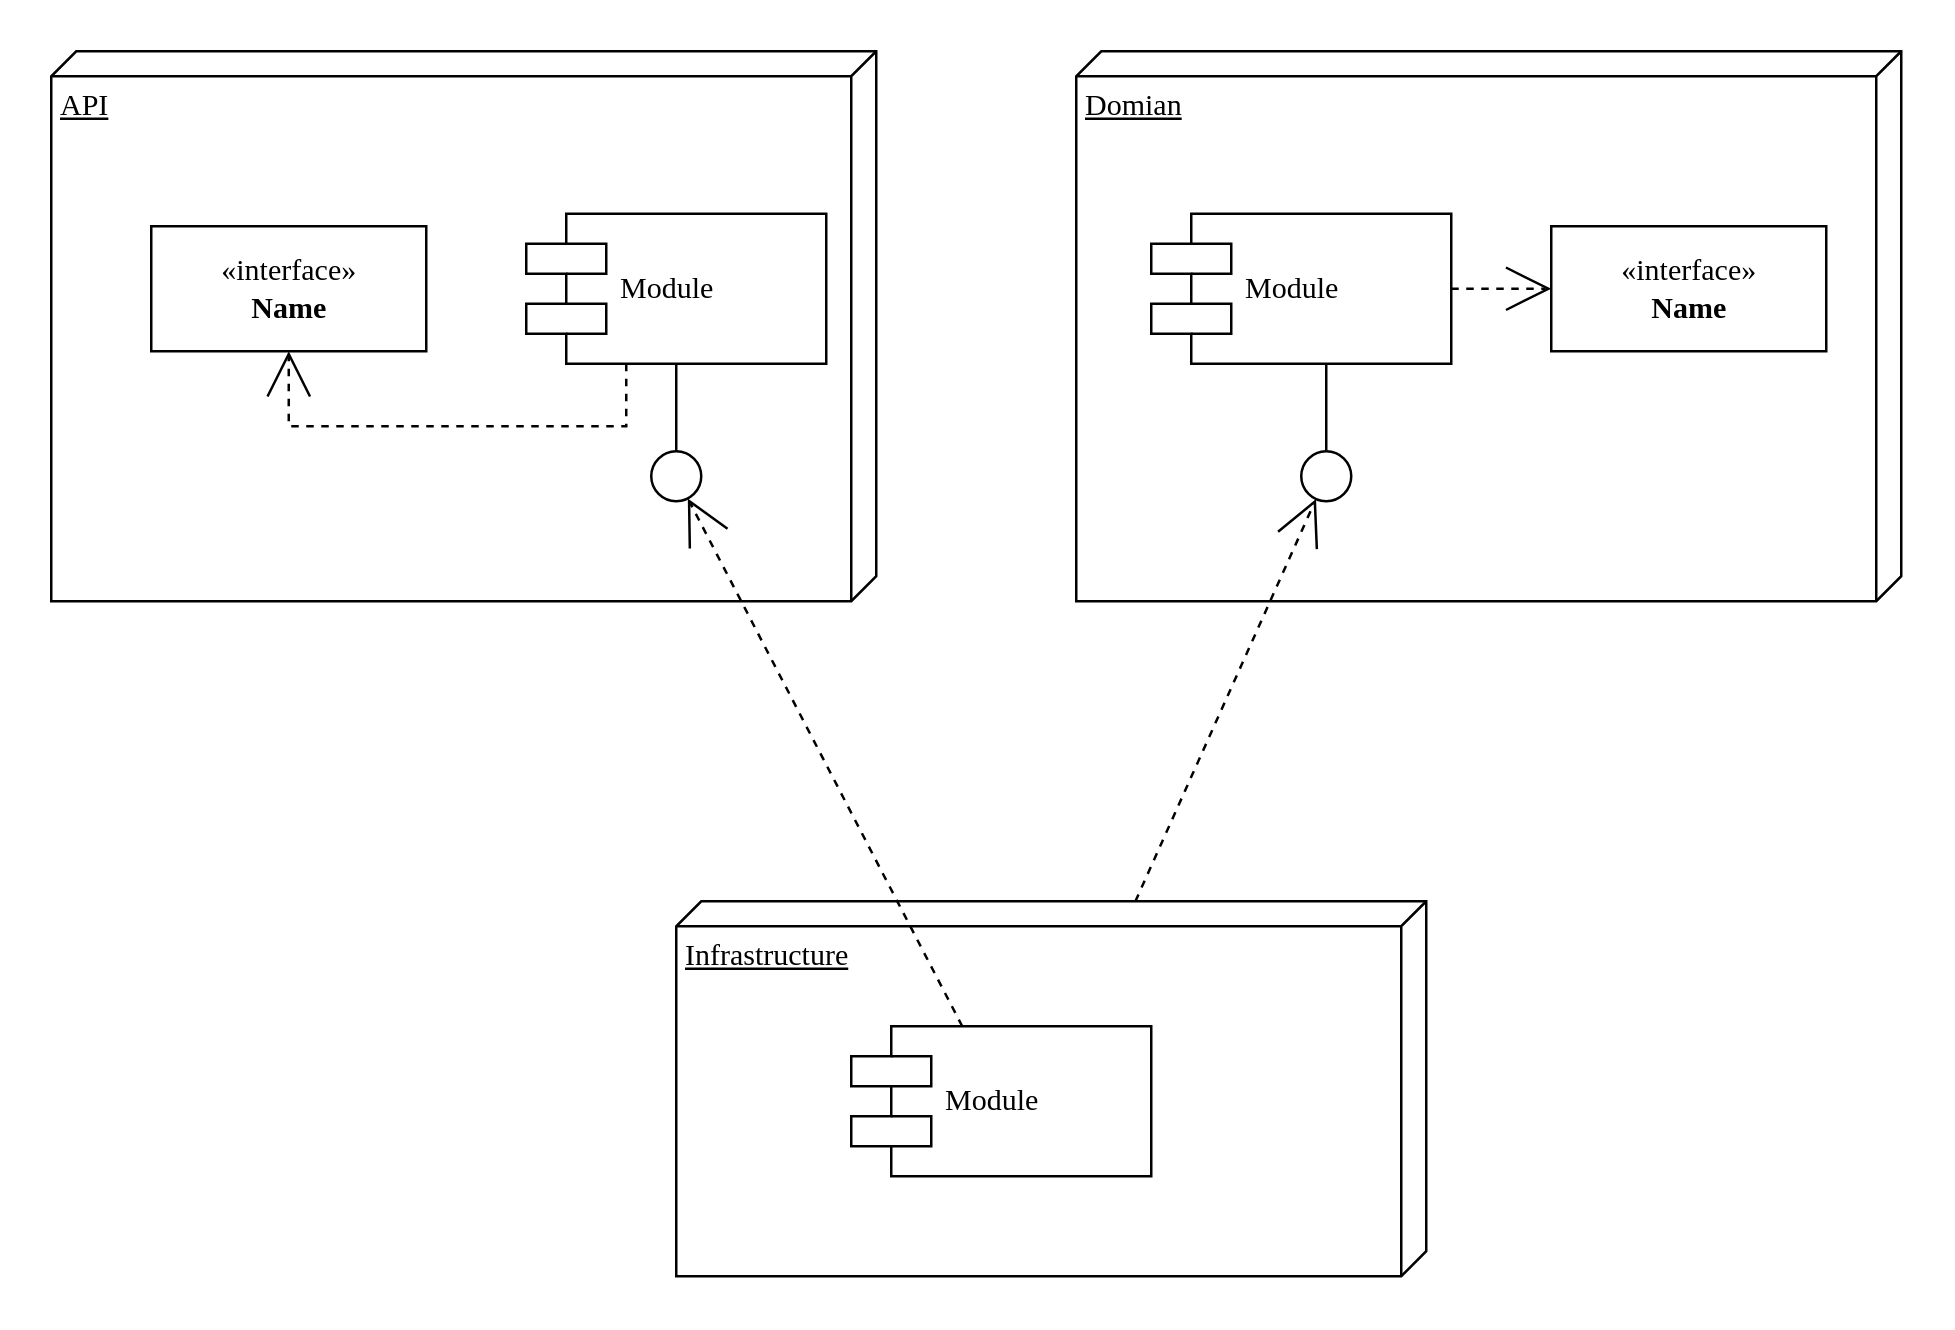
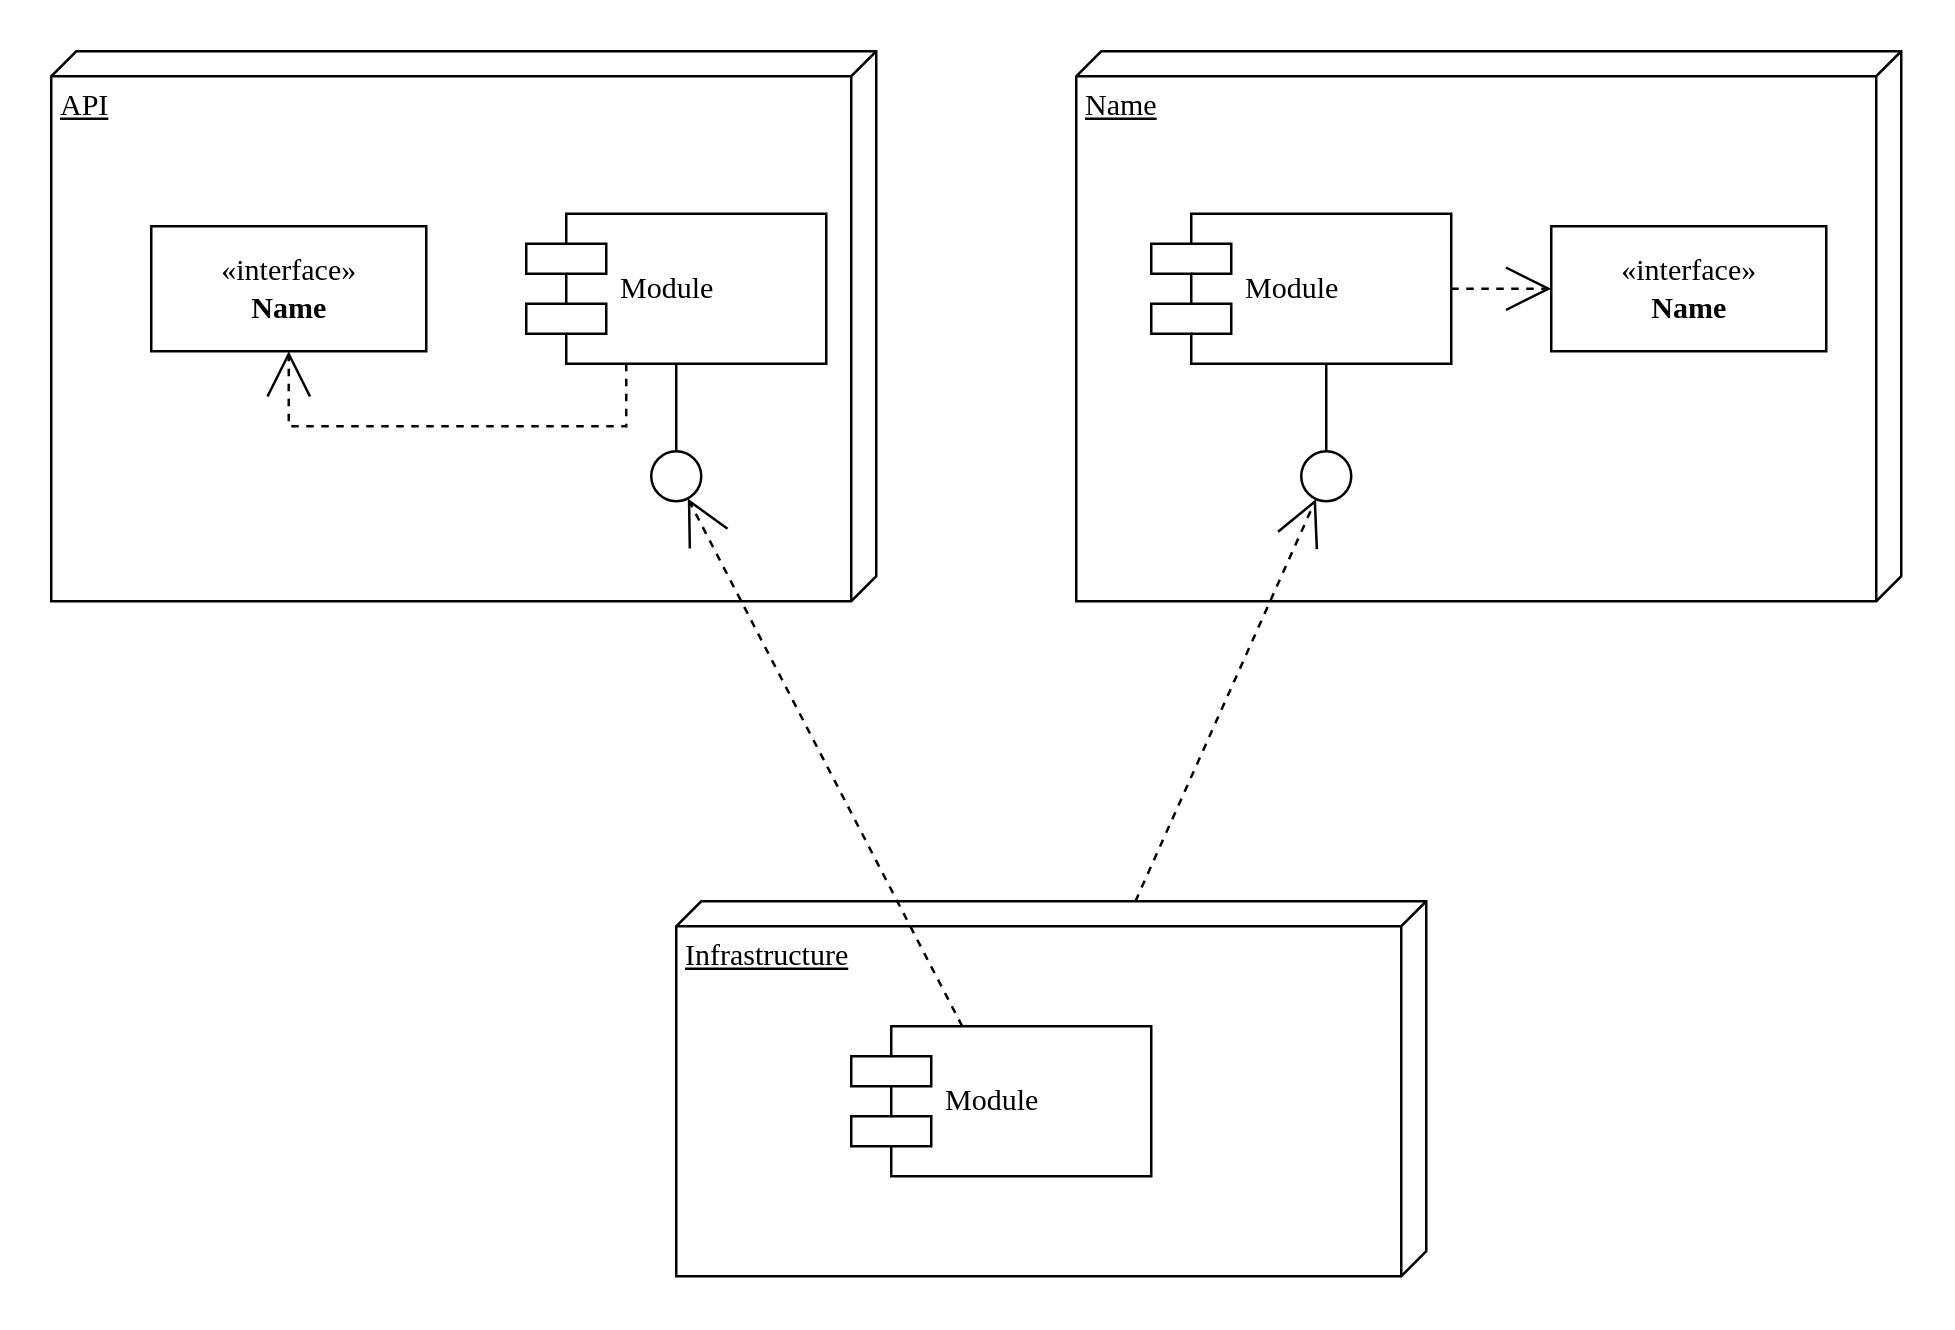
node "Domian": label "Domian" -> "Name"
